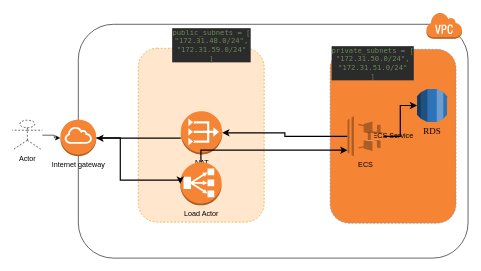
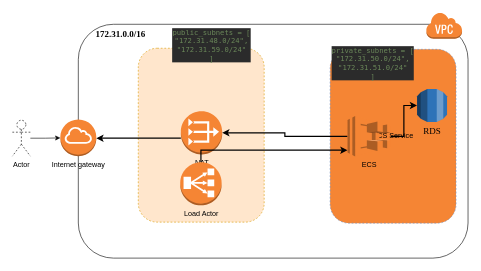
node "172.31.0.0/16": added
node "Actor": size 30x30 -> 18x36
node "ECS": size 36x41 -> 43x41
edge "Internet gateway" -> "Load Actor": removed
